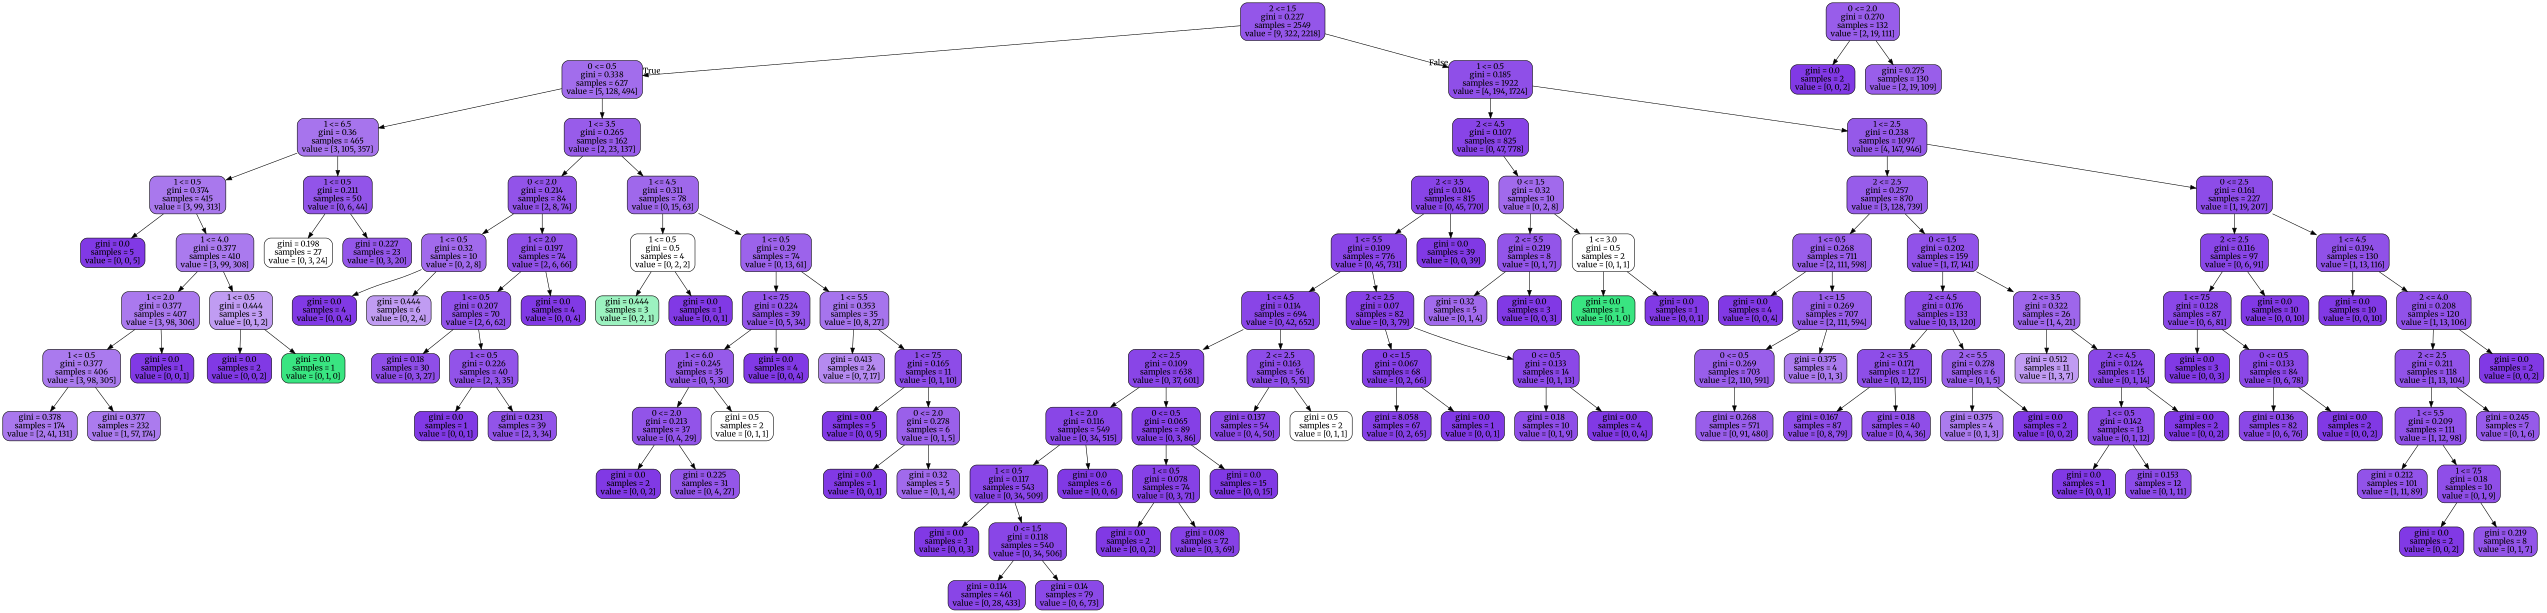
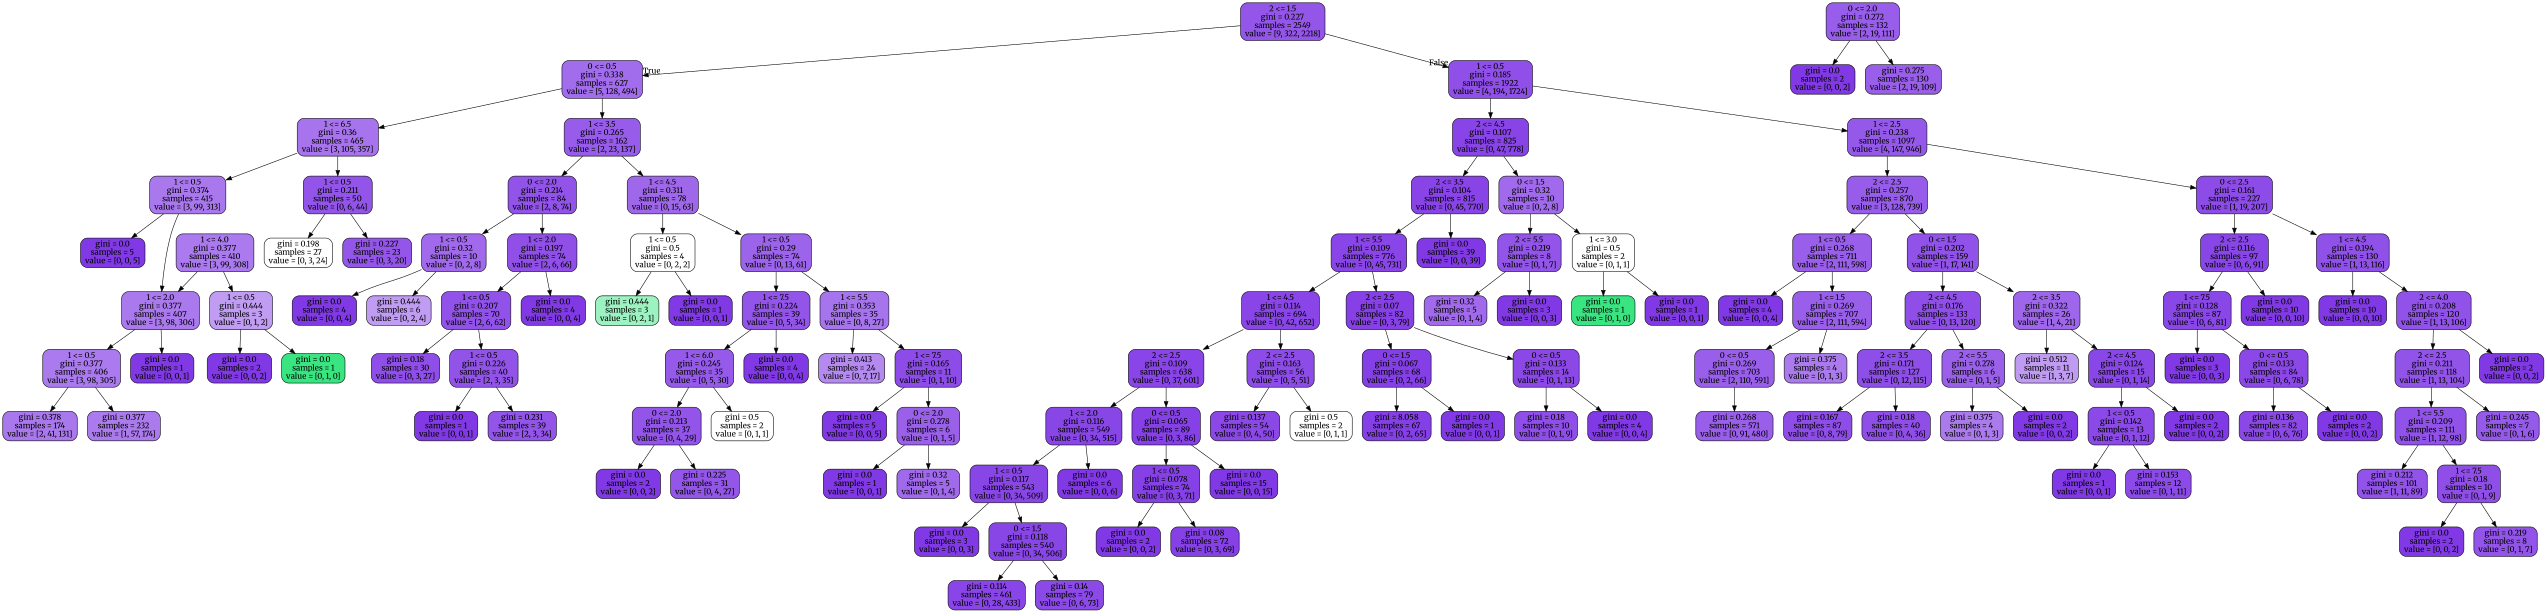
node "0 <= 2.0 gini = 0.270 samples = 132 value = [2, 19, 111]": label "0 <= 2.0 gini = 0.270 samples = 132 value = [2, 19, 111]" -> "0 <= 2.0 gini = 0.272 samples = 132 value = [2, 19, 111]"
edge "2 <= 4.5 gini = 0.107 samples = 825 value = [0, 47, 778]" -> "2 <= 3.5 gini = 0.104 samples = 815 value = [0, 45, 770]": added
edge "1 <= 0.5 gini = 0.374 samples = 415 value = [3, 99, 313]" -> "1 <= 4.0 gini = 0.377 samples = 410 value = [3, 99, 308]": now "1 <= 0.5 gini = 0.374 samples = 415 value = [3, 99, 313]" -> "1 <= 2.0 gini = 0.377 samples = 407 value = [3, 98, 306]"
